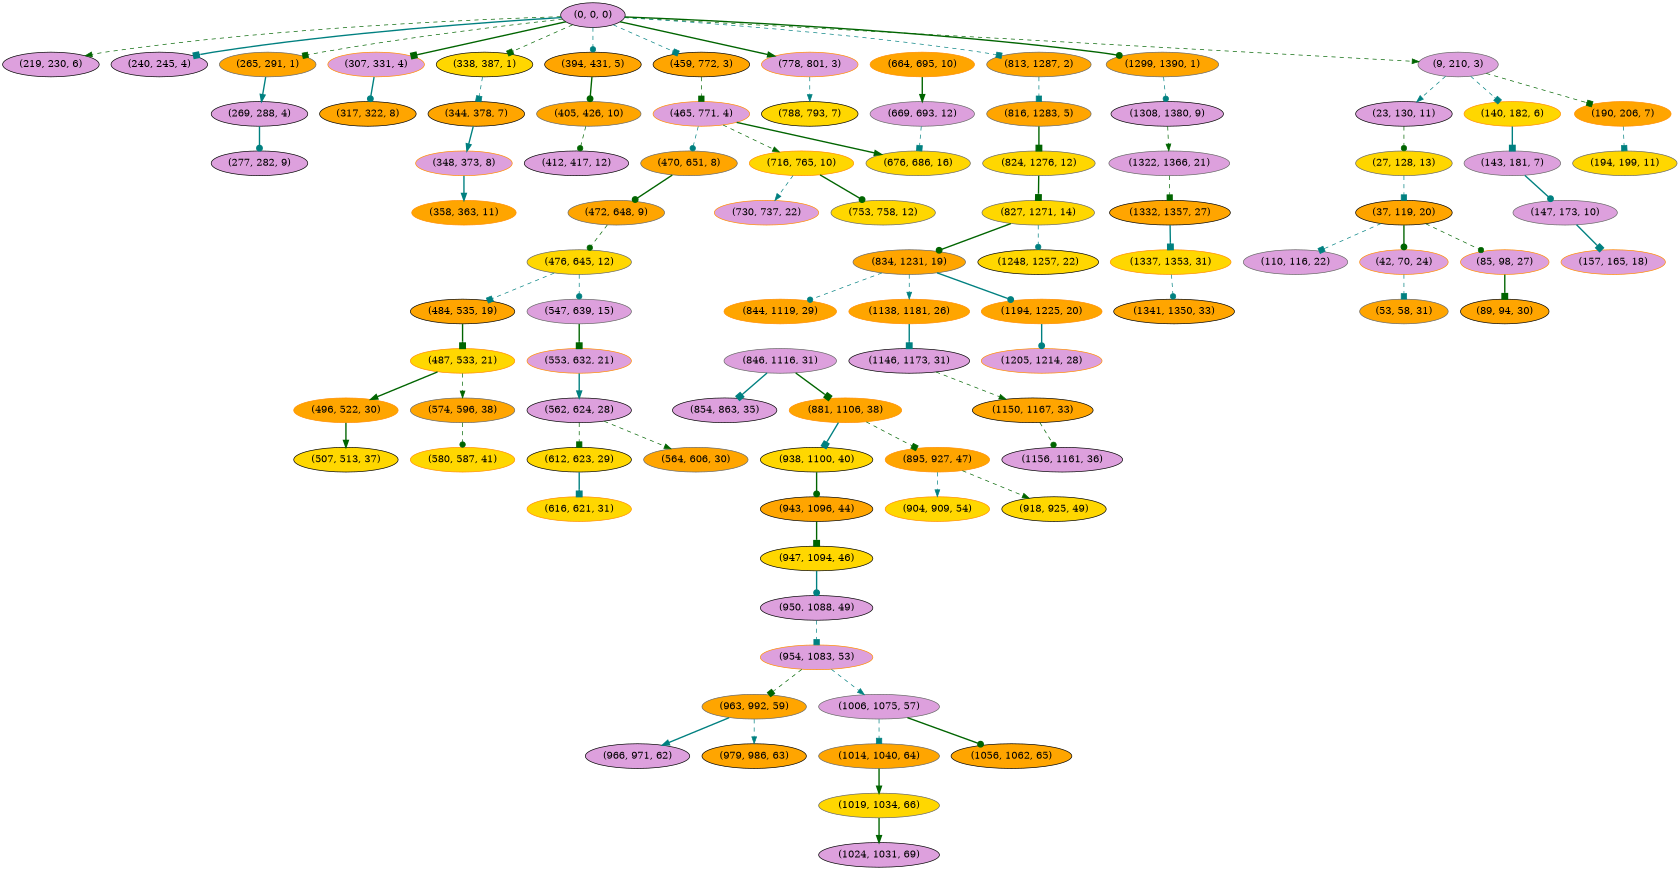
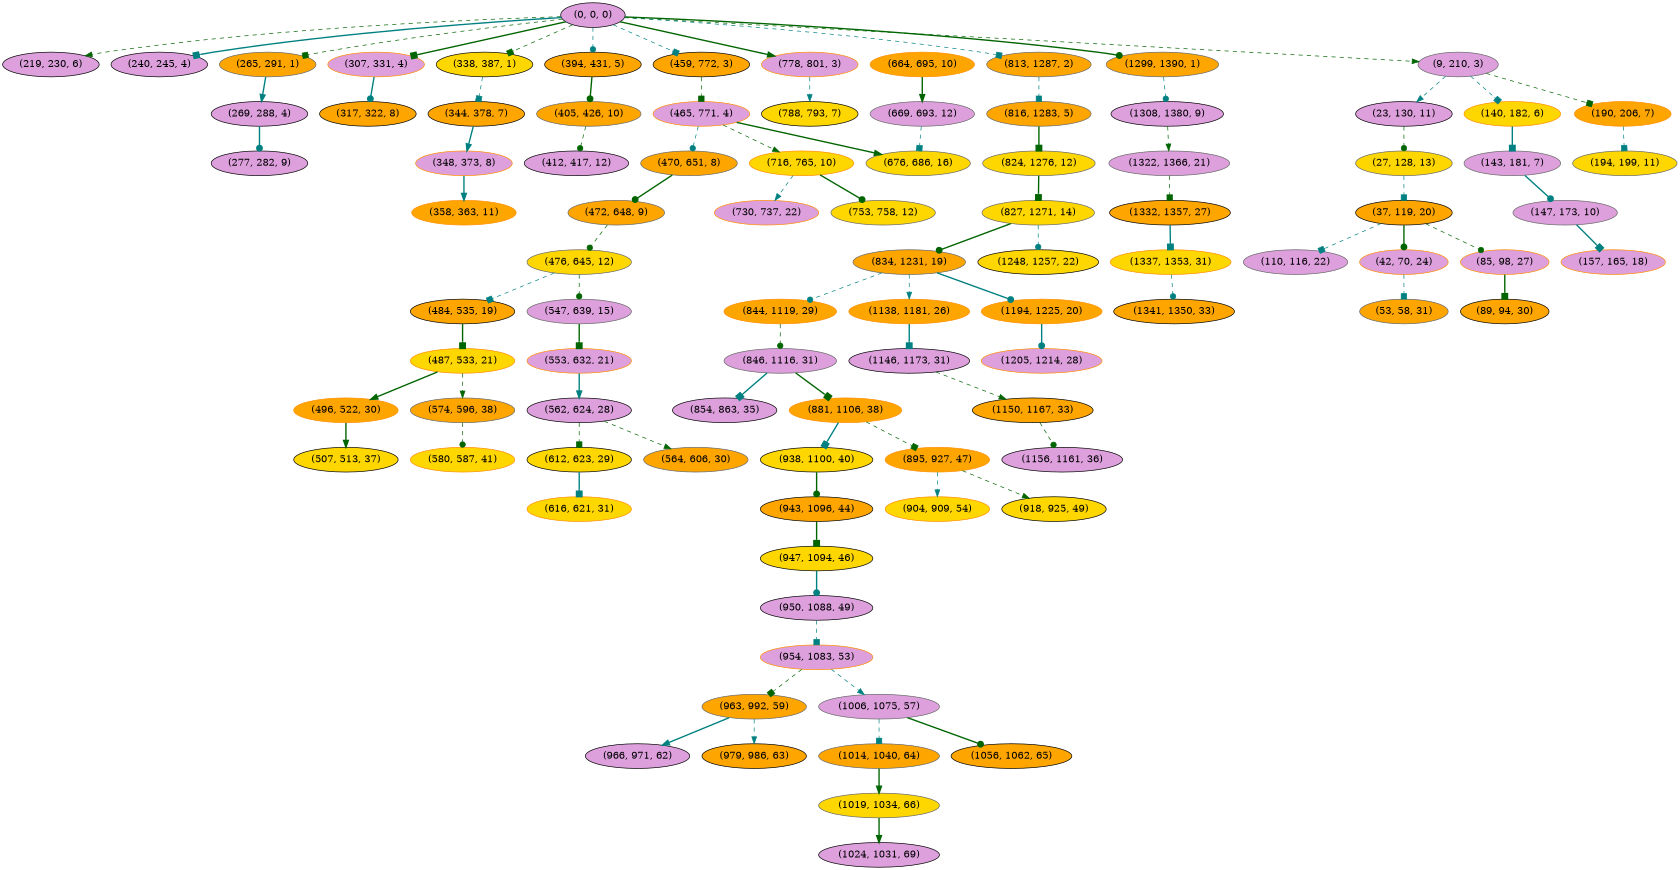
edge "(476, 645, 12)" -> "(547, 639, 15)": color teal -> darkgreen
edge "(844, 1119, 29)" -> "(846, 1116, 31)": added
